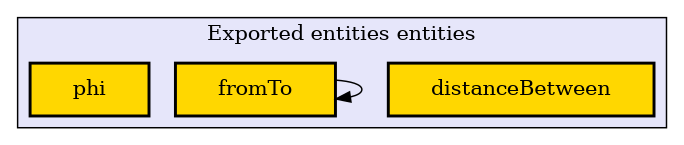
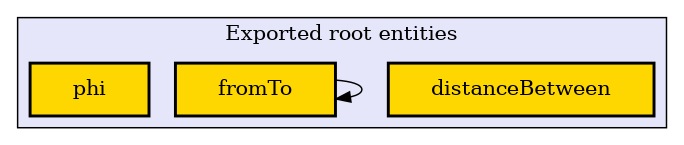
cluster "Exported entities entities": label "Exported entities entities" -> "Exported root entities"
